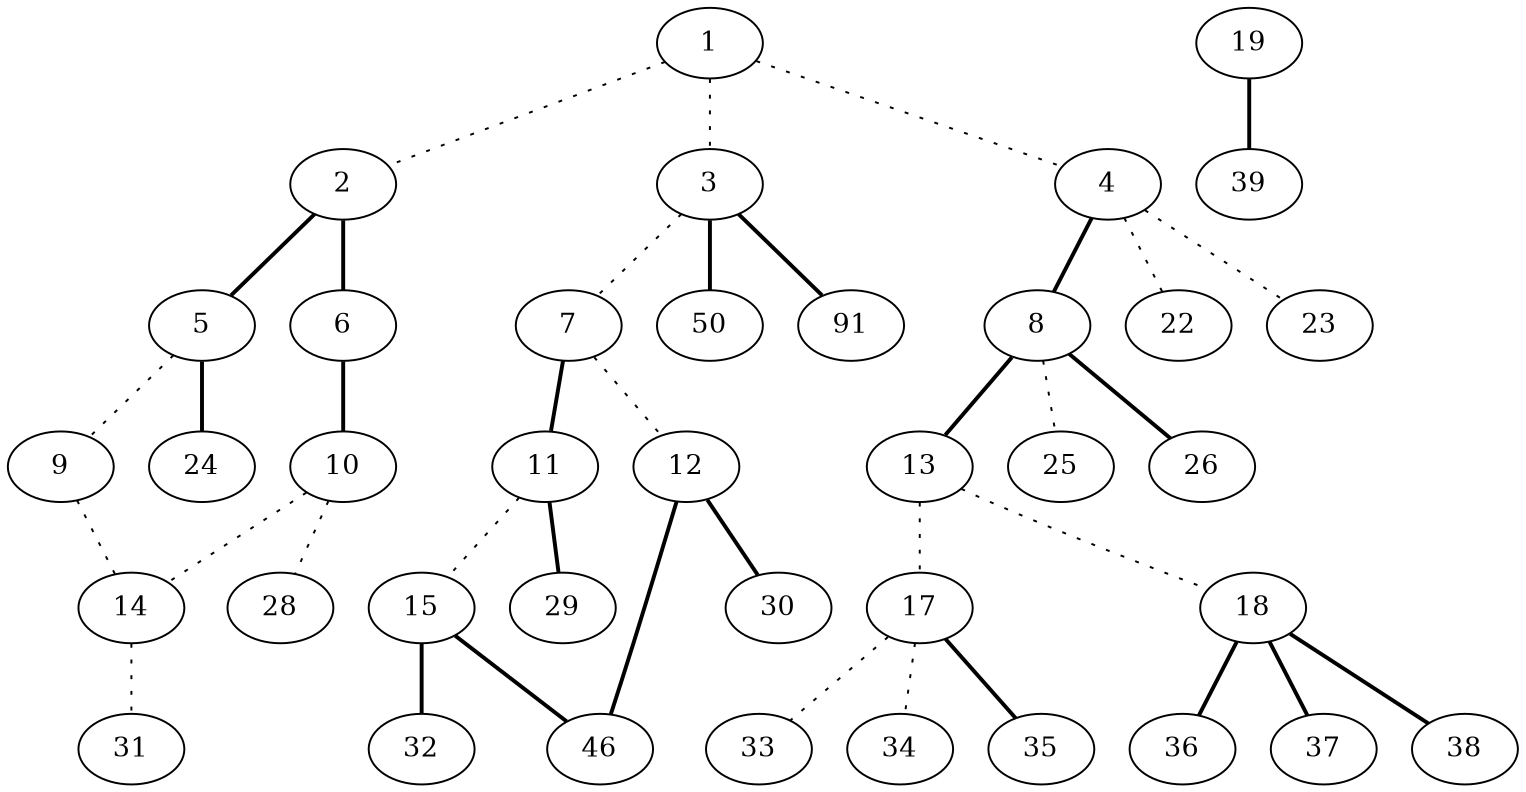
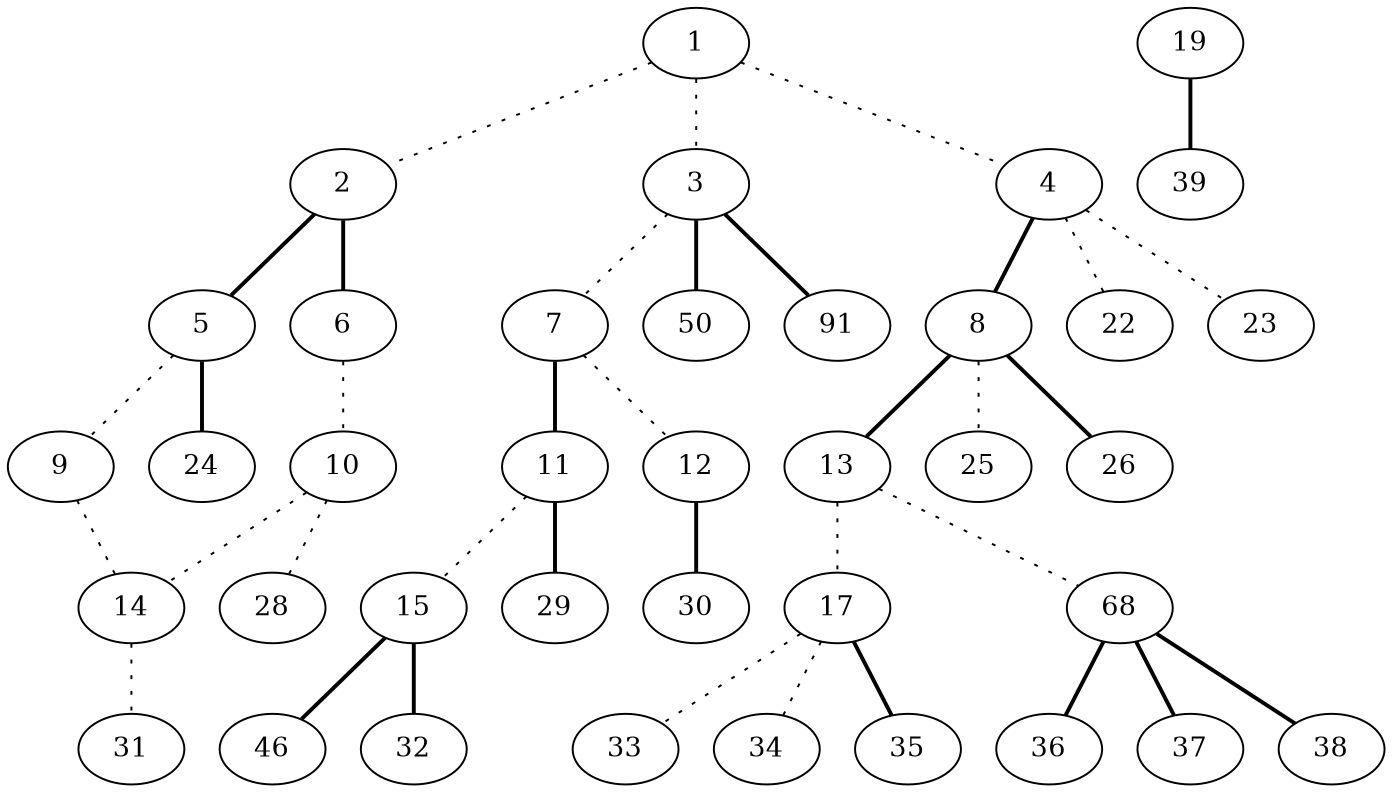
edge "6" -- "10": style bold -> dotted
edge "12" -- "46": removed
node "18": label "18" -> "68"
